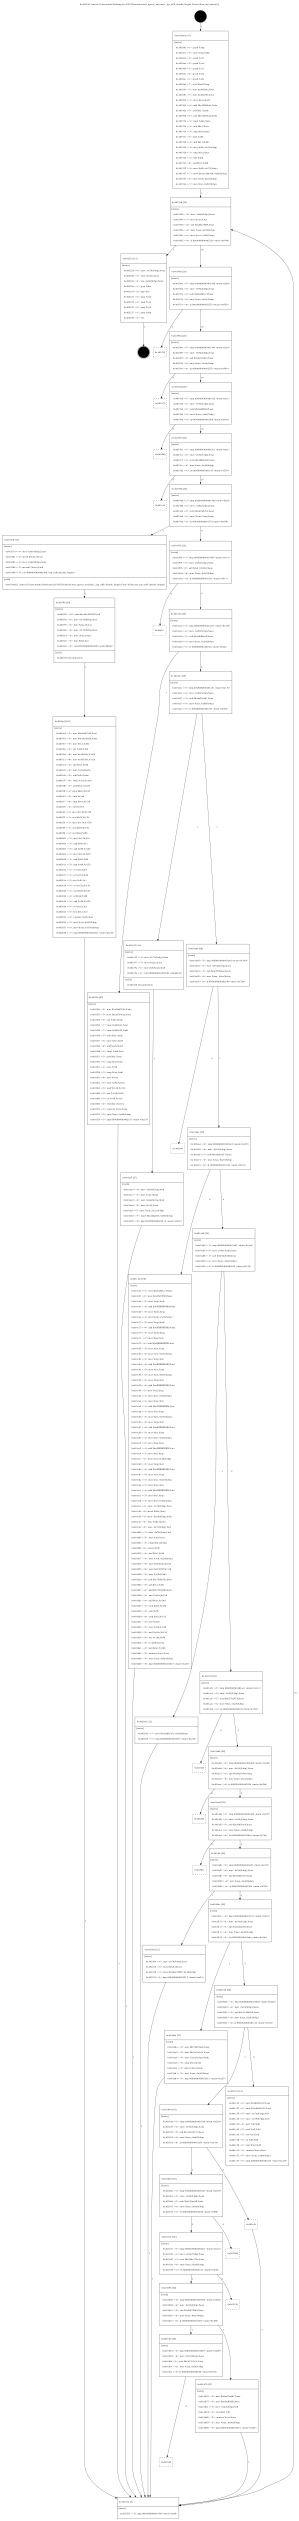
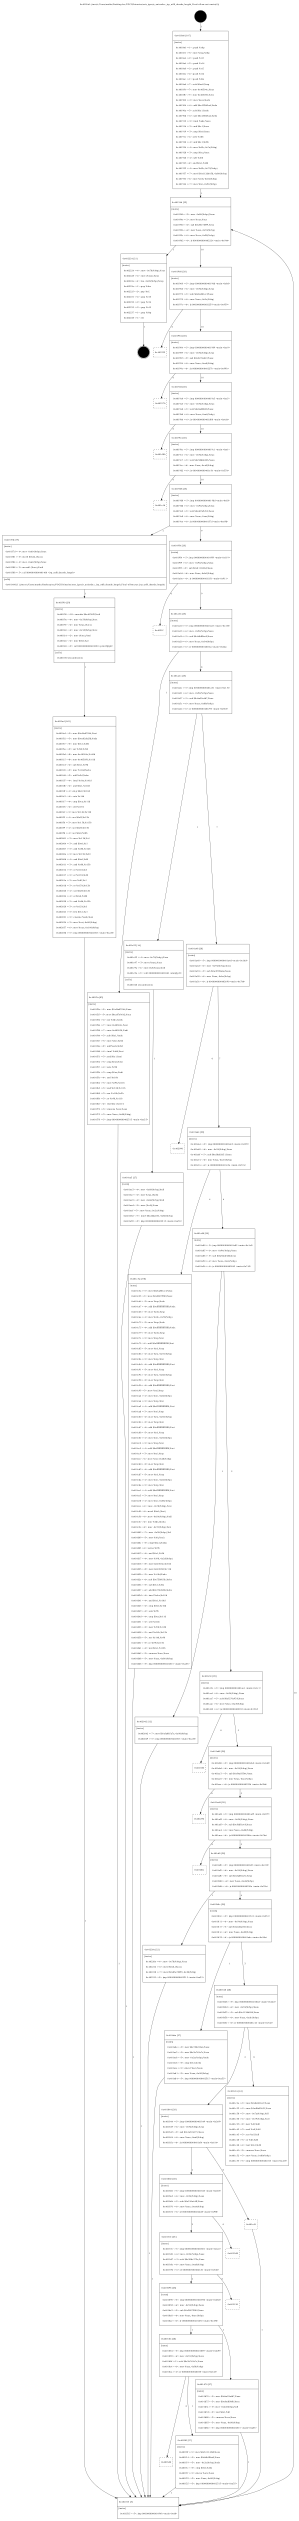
node "0x401f0f [27]": added
